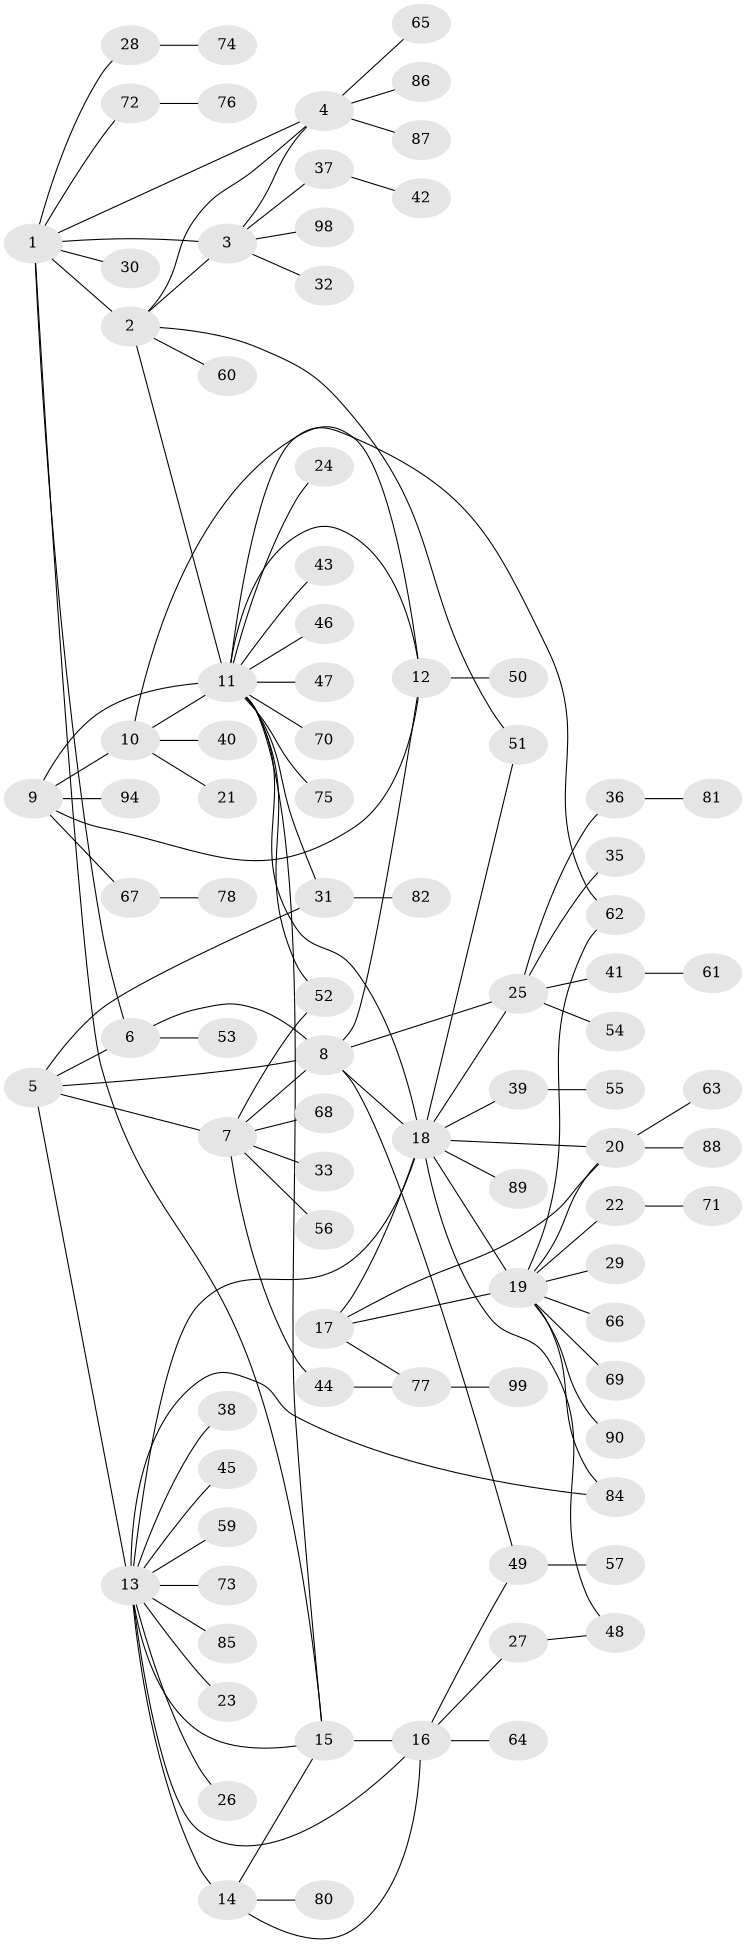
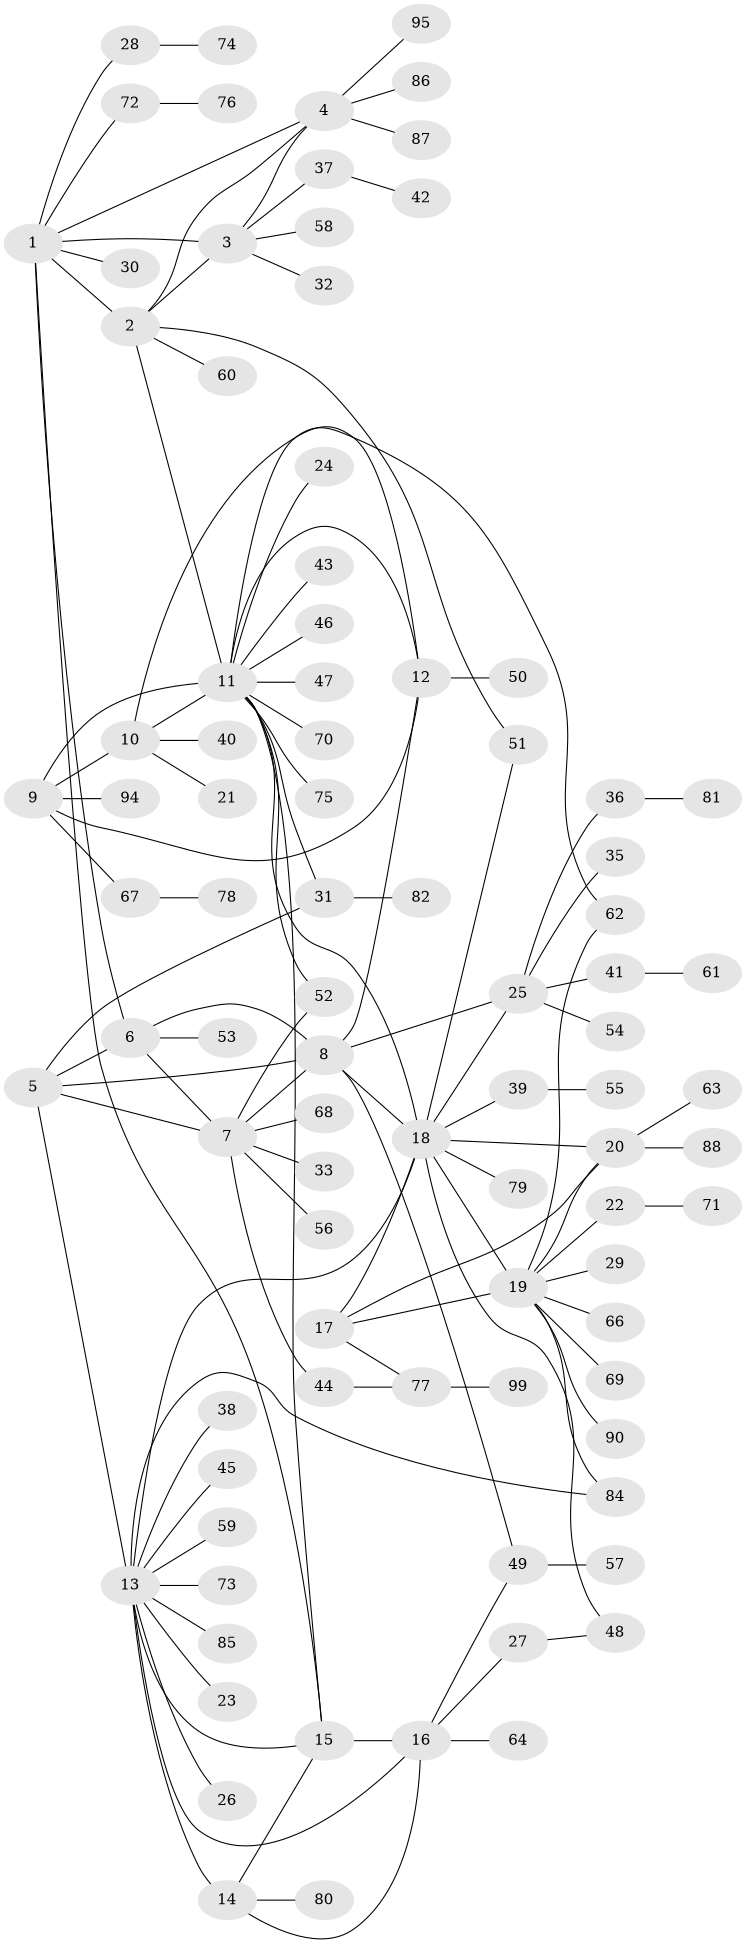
node "65": label "65" -> "95"
node "98": label "98" -> "58"
edge "6" -- "7": added
node "89": label "89" -> "79"
